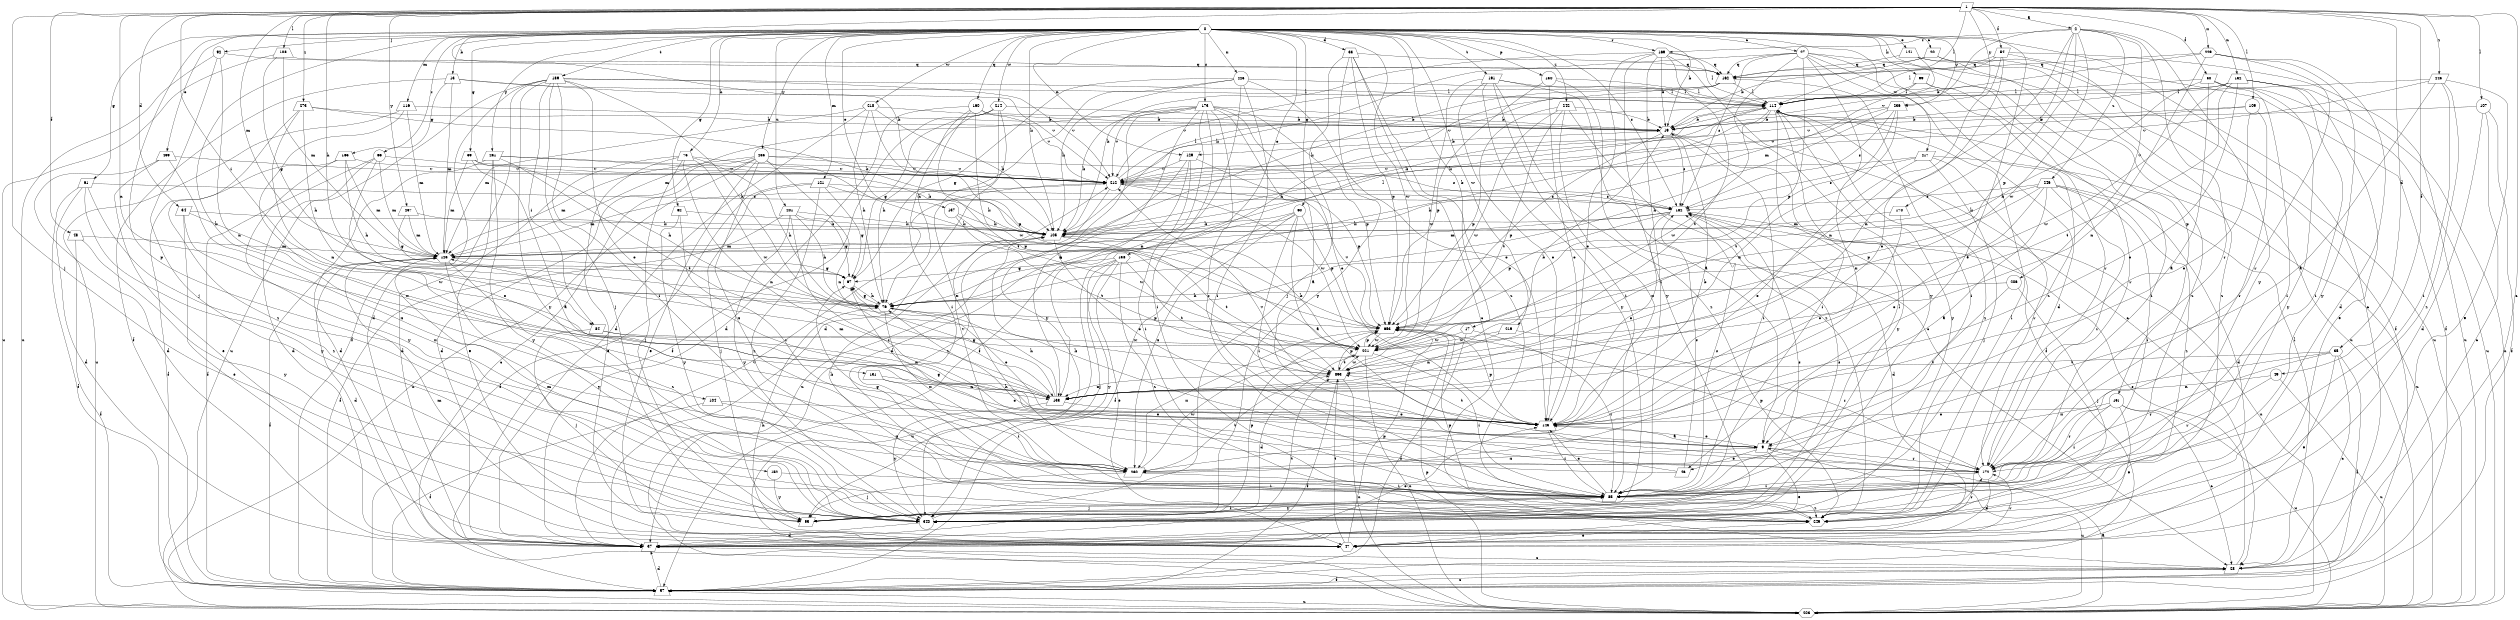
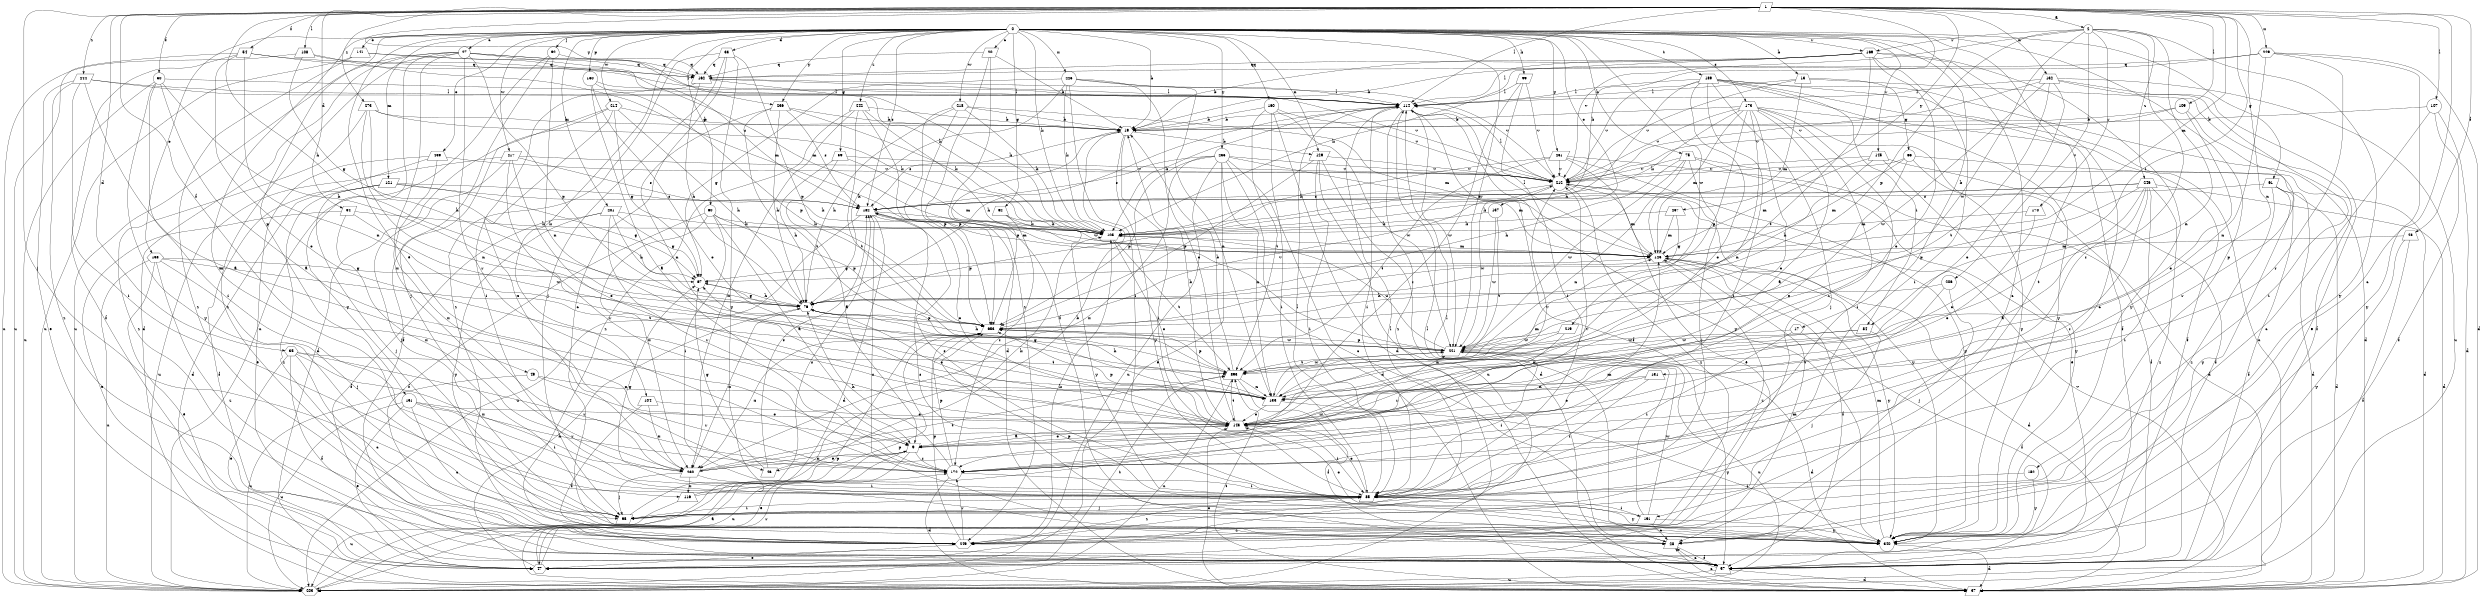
node "50": shape parallelogram -> circle
node "245": label "245" -> "244"
node "165": label "165" -> "145"
edge "60" -> "76": now "221" -> "76"
edge "191" -> "85": reversed
edge "221" -> "105": label "k" -> "u"
edge "116" -> "230": reversed
edge "138" -> "340": now "212" -> "340"
